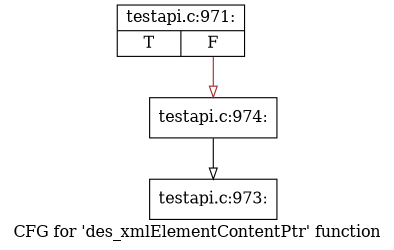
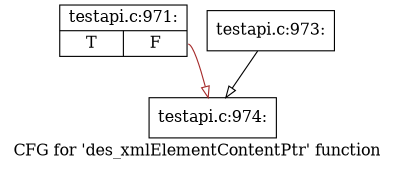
edge "testapi.c:974:" -> "testapi.c:973:": reversed
